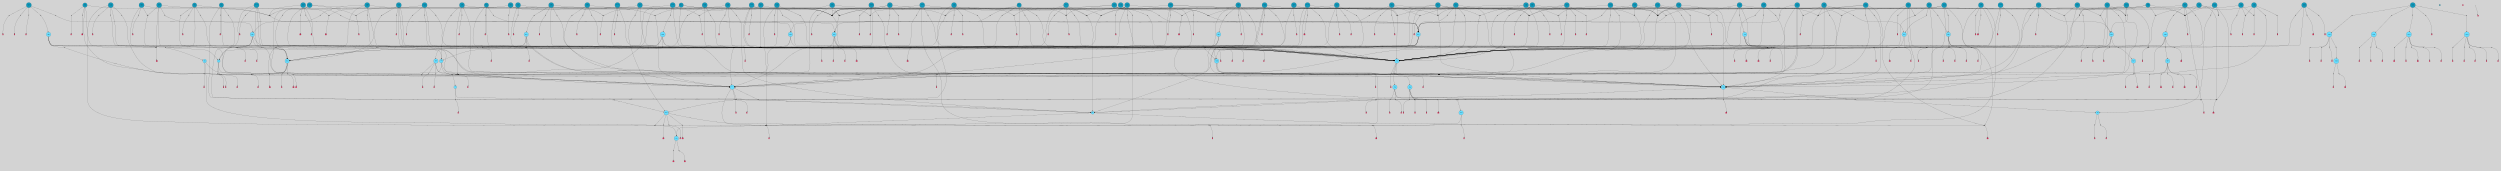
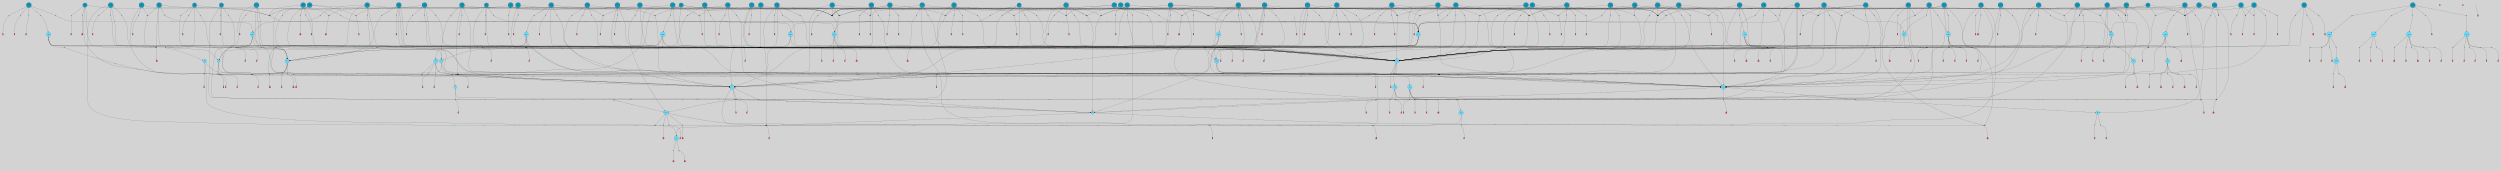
node "T1097": removed
